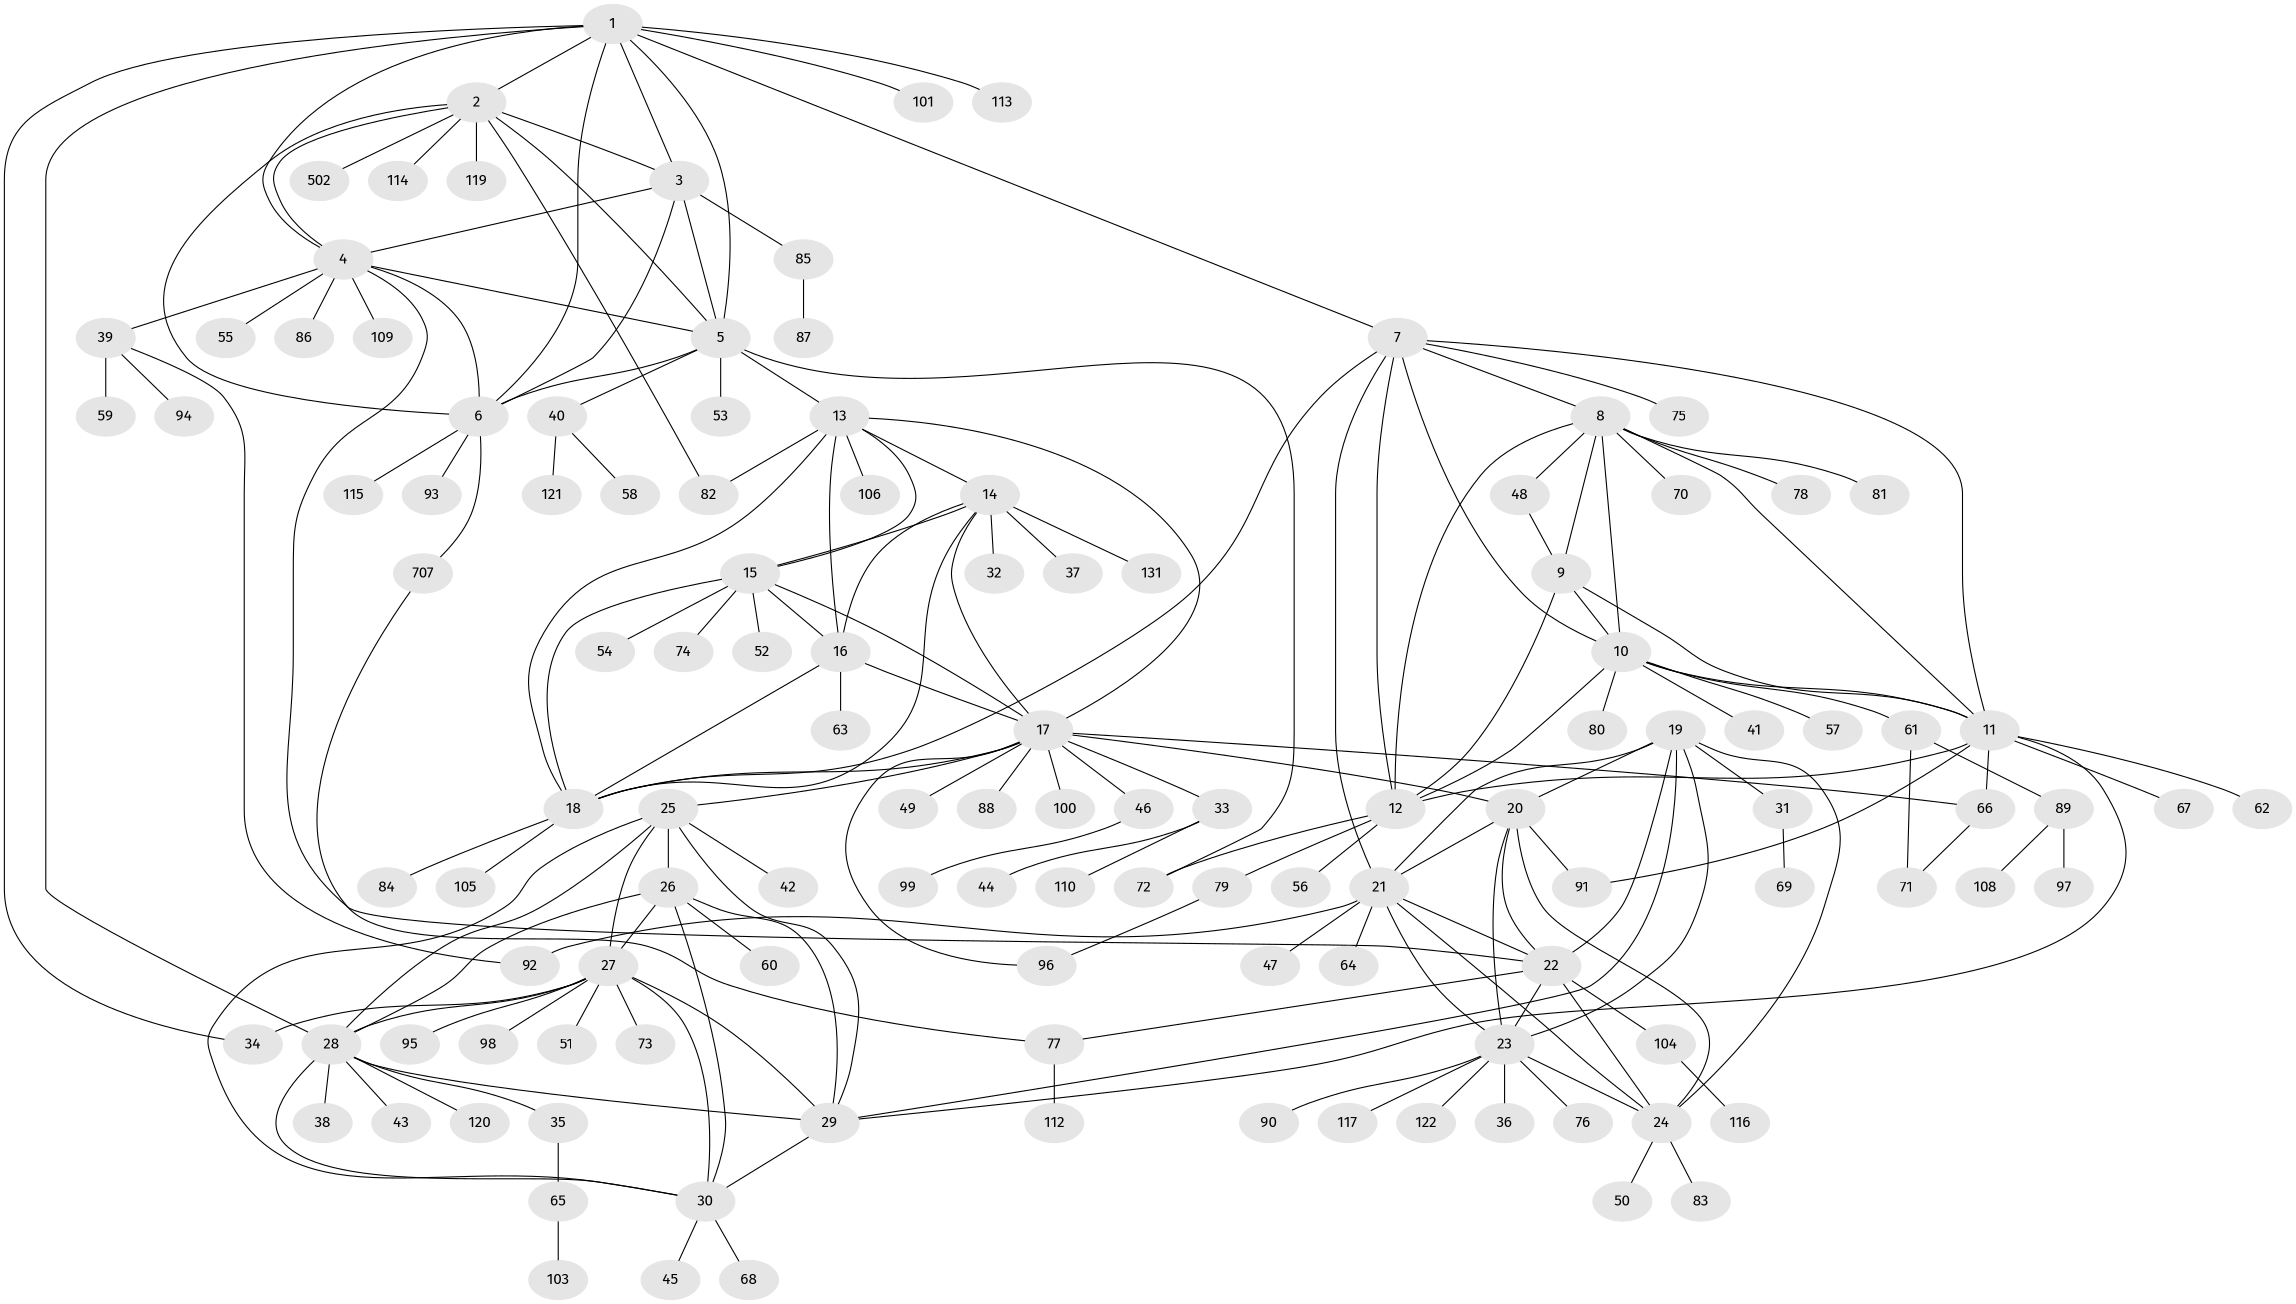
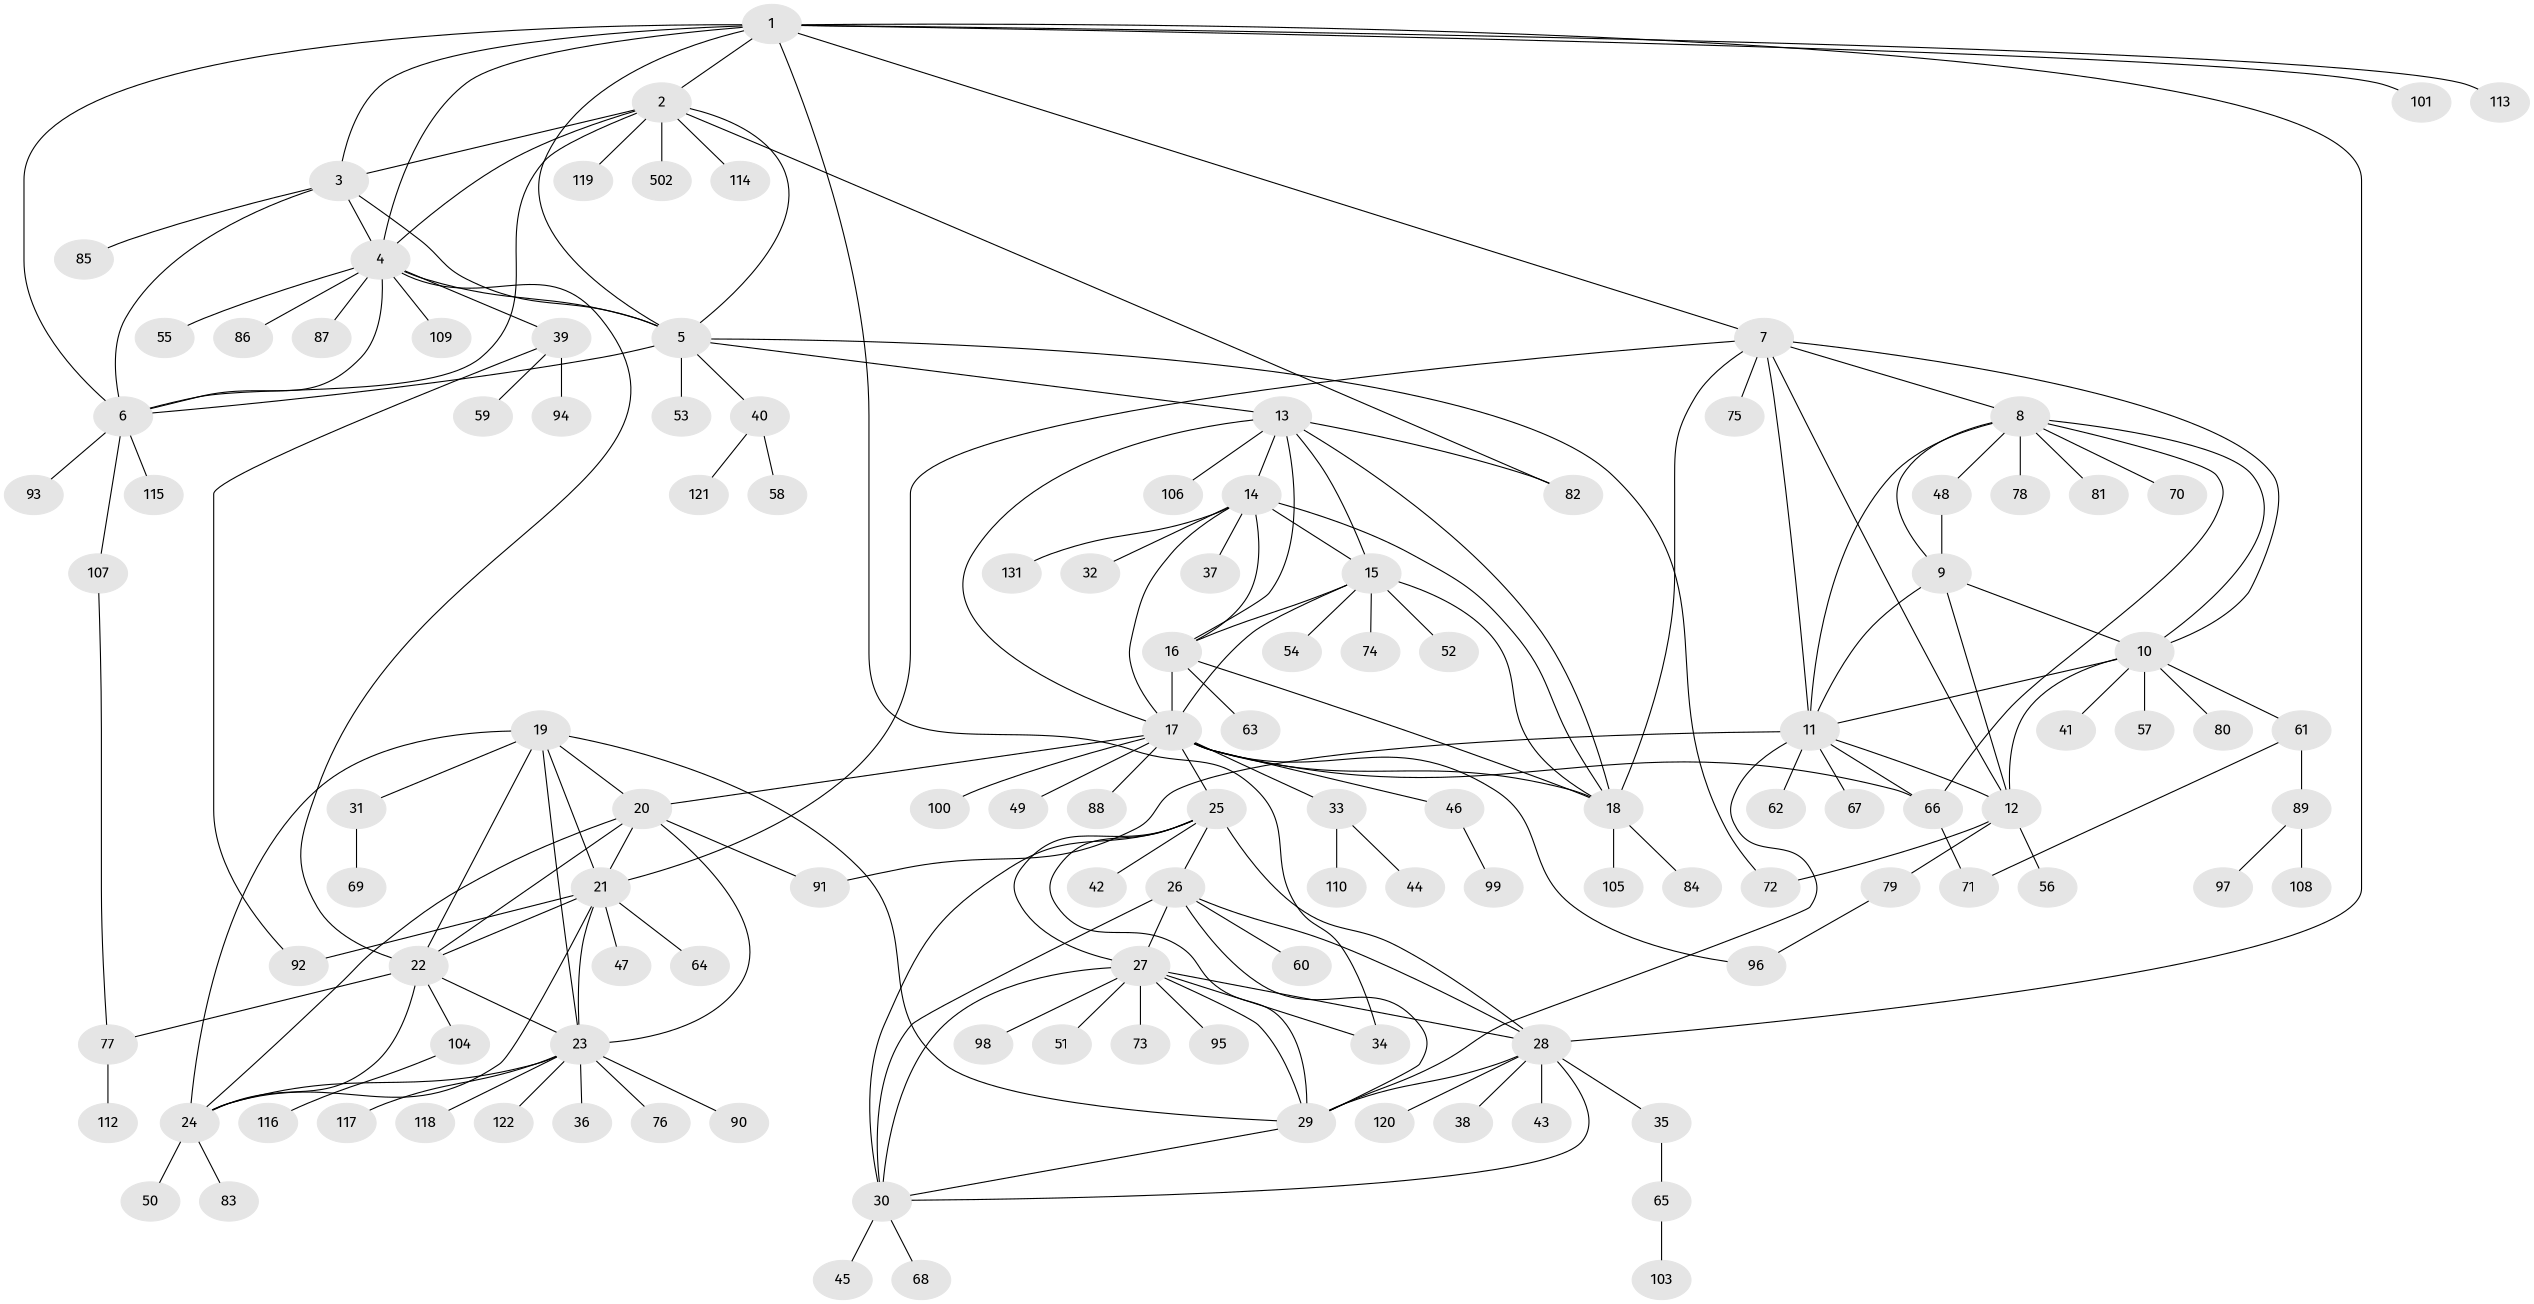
edge "85" -- "87": now "4" -- "87"
node "707": label "707" -> "107"
edge "8" -- "12": now "8" -- "66"
node "118": added
